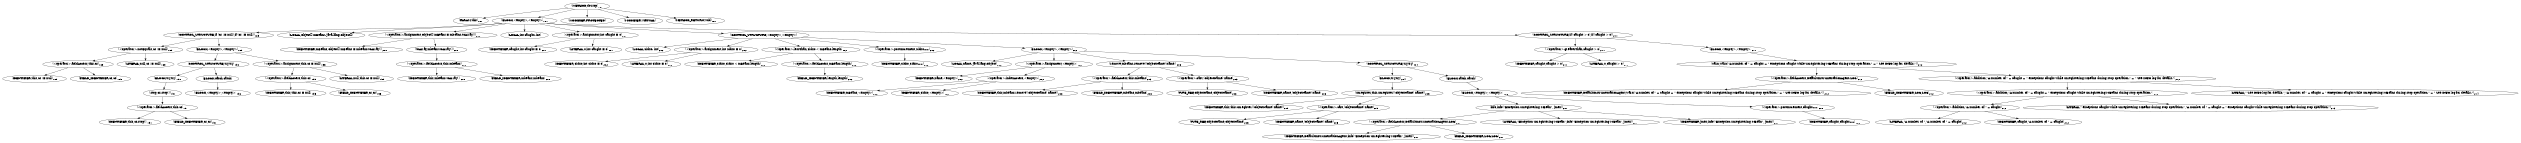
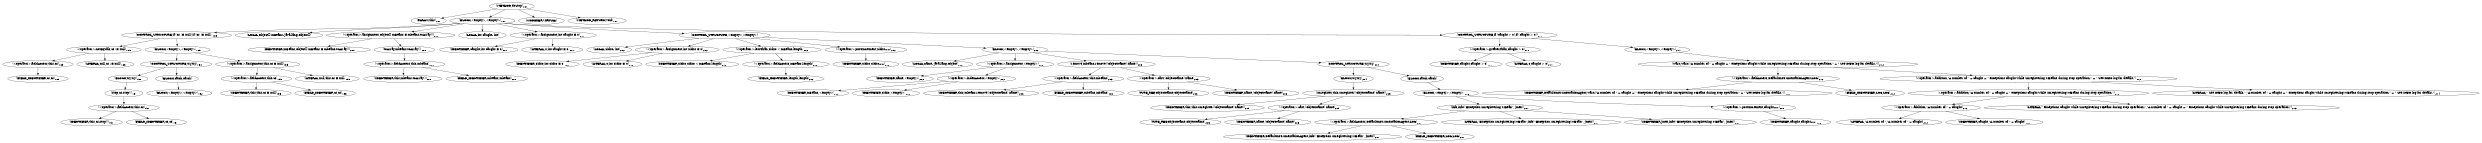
node "(MODIFIER,PROTECTED)": removed
node "(IDENTIFIER,this,cs != null)": removed
